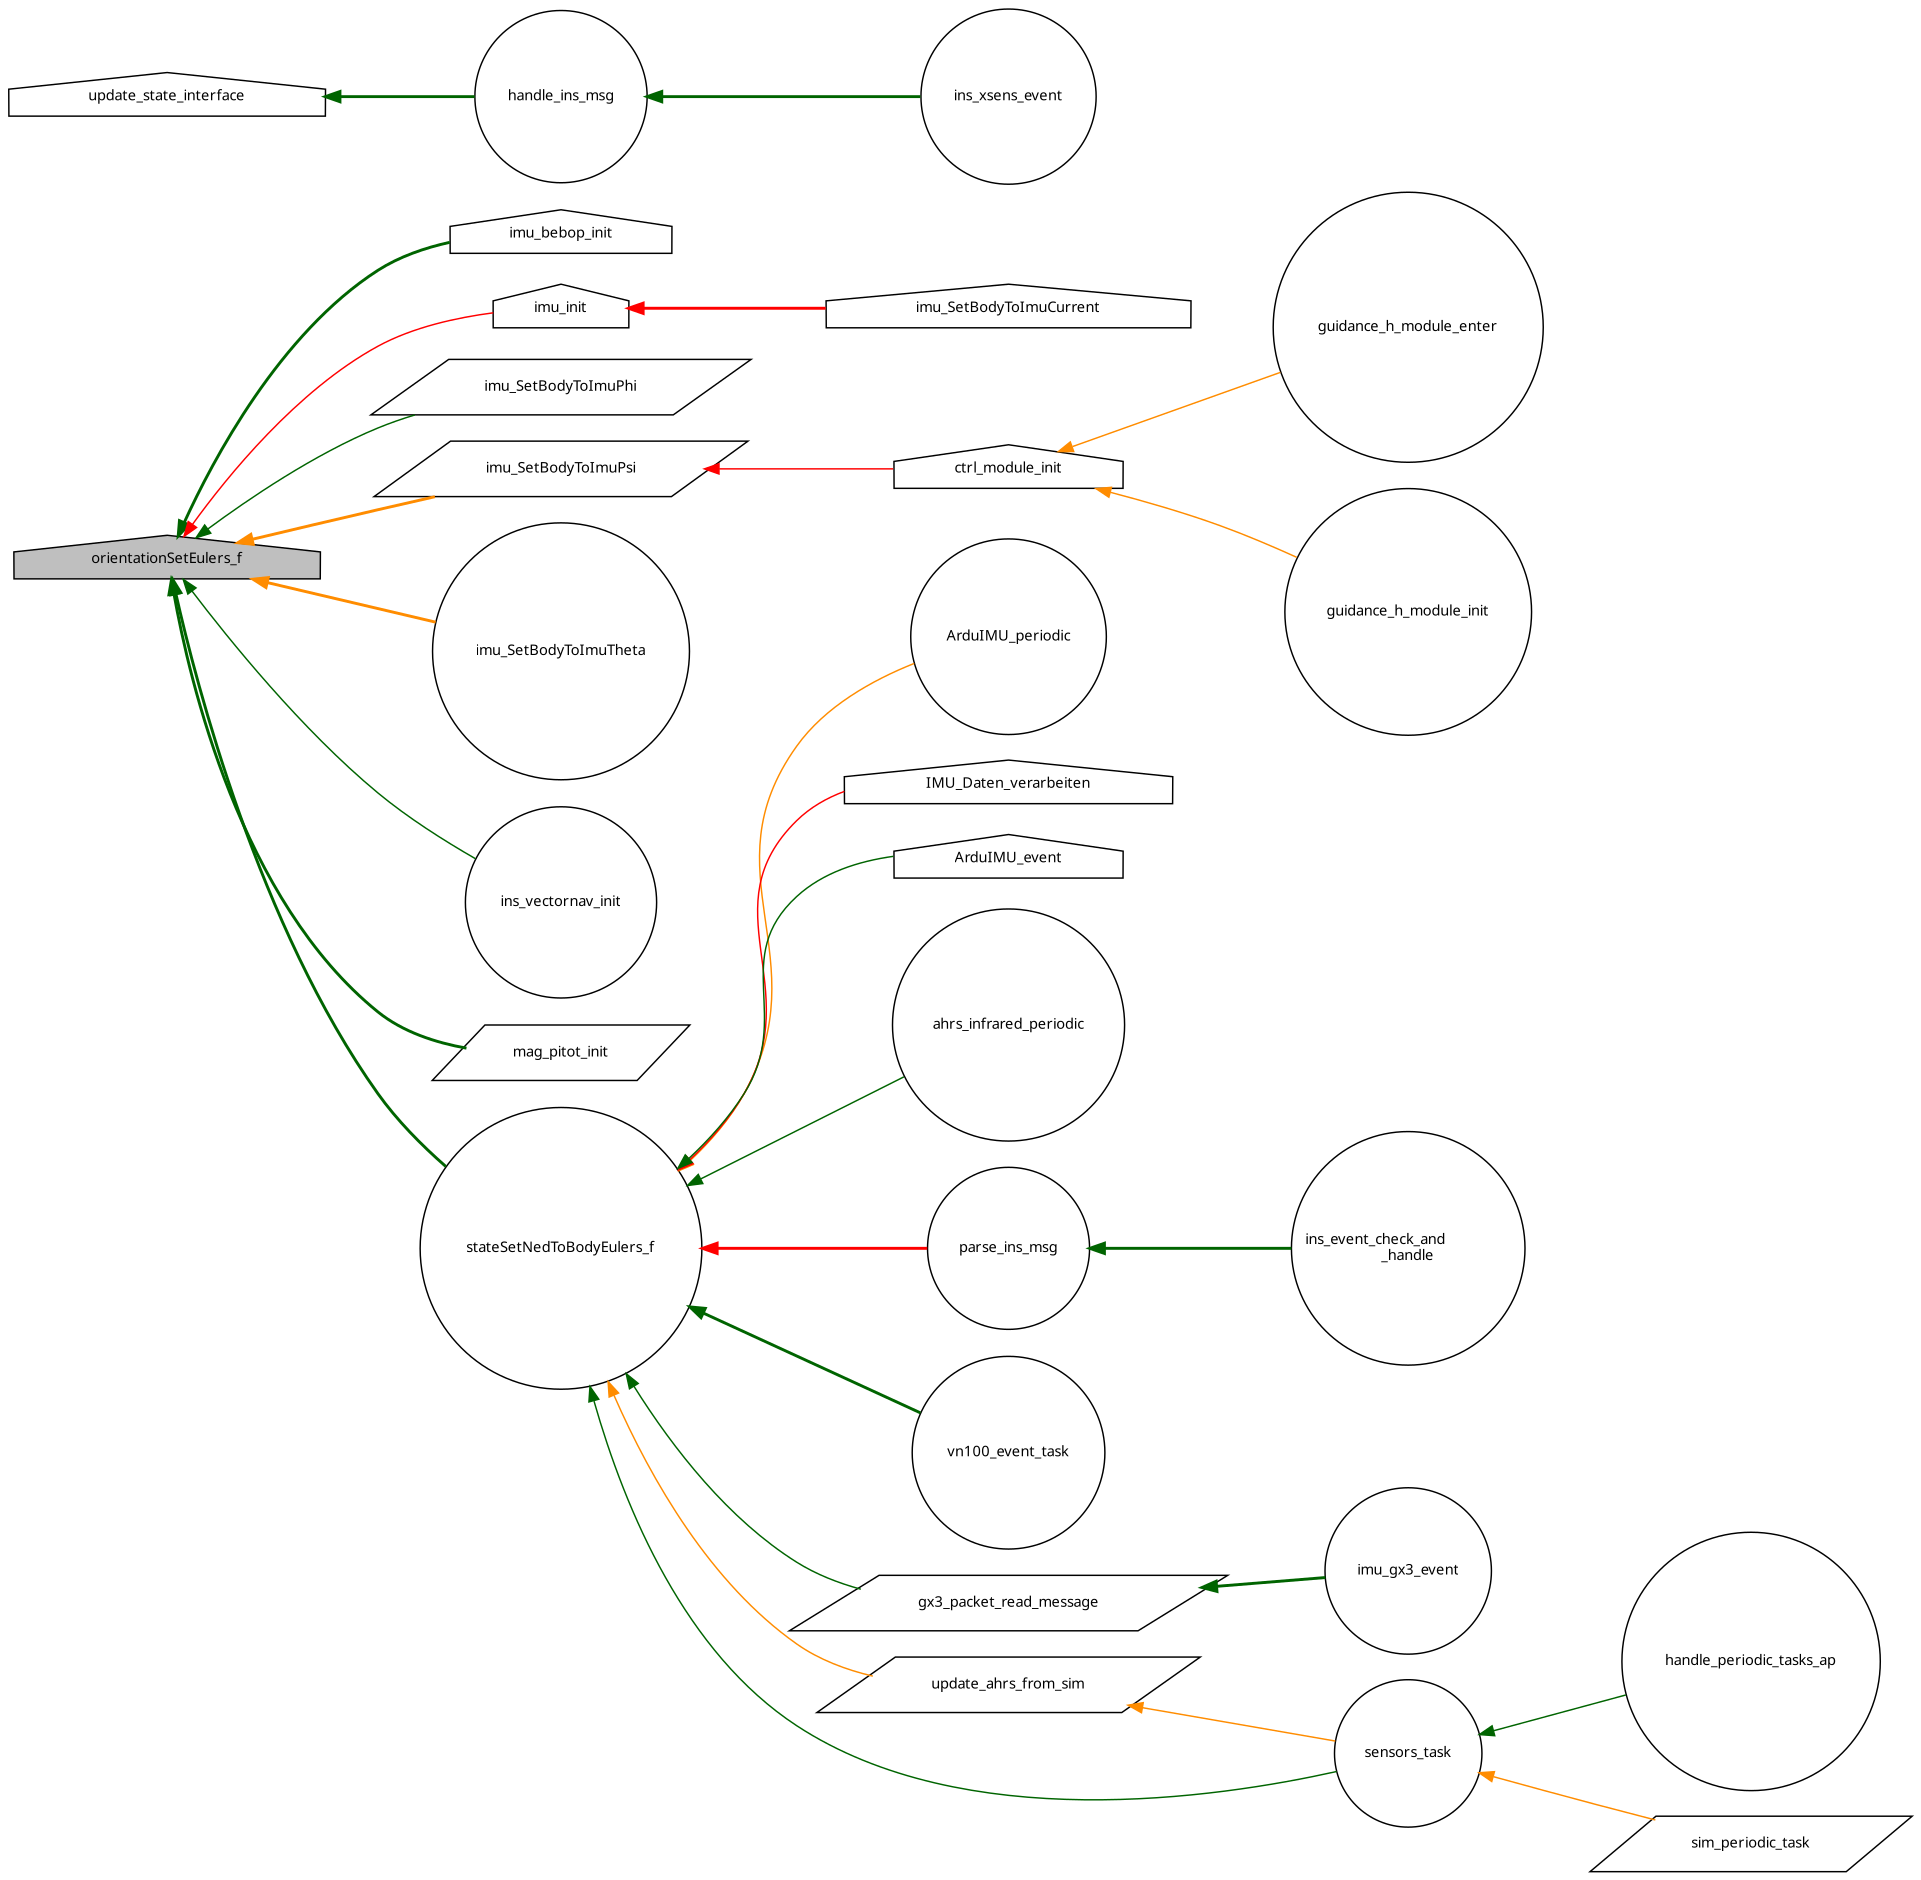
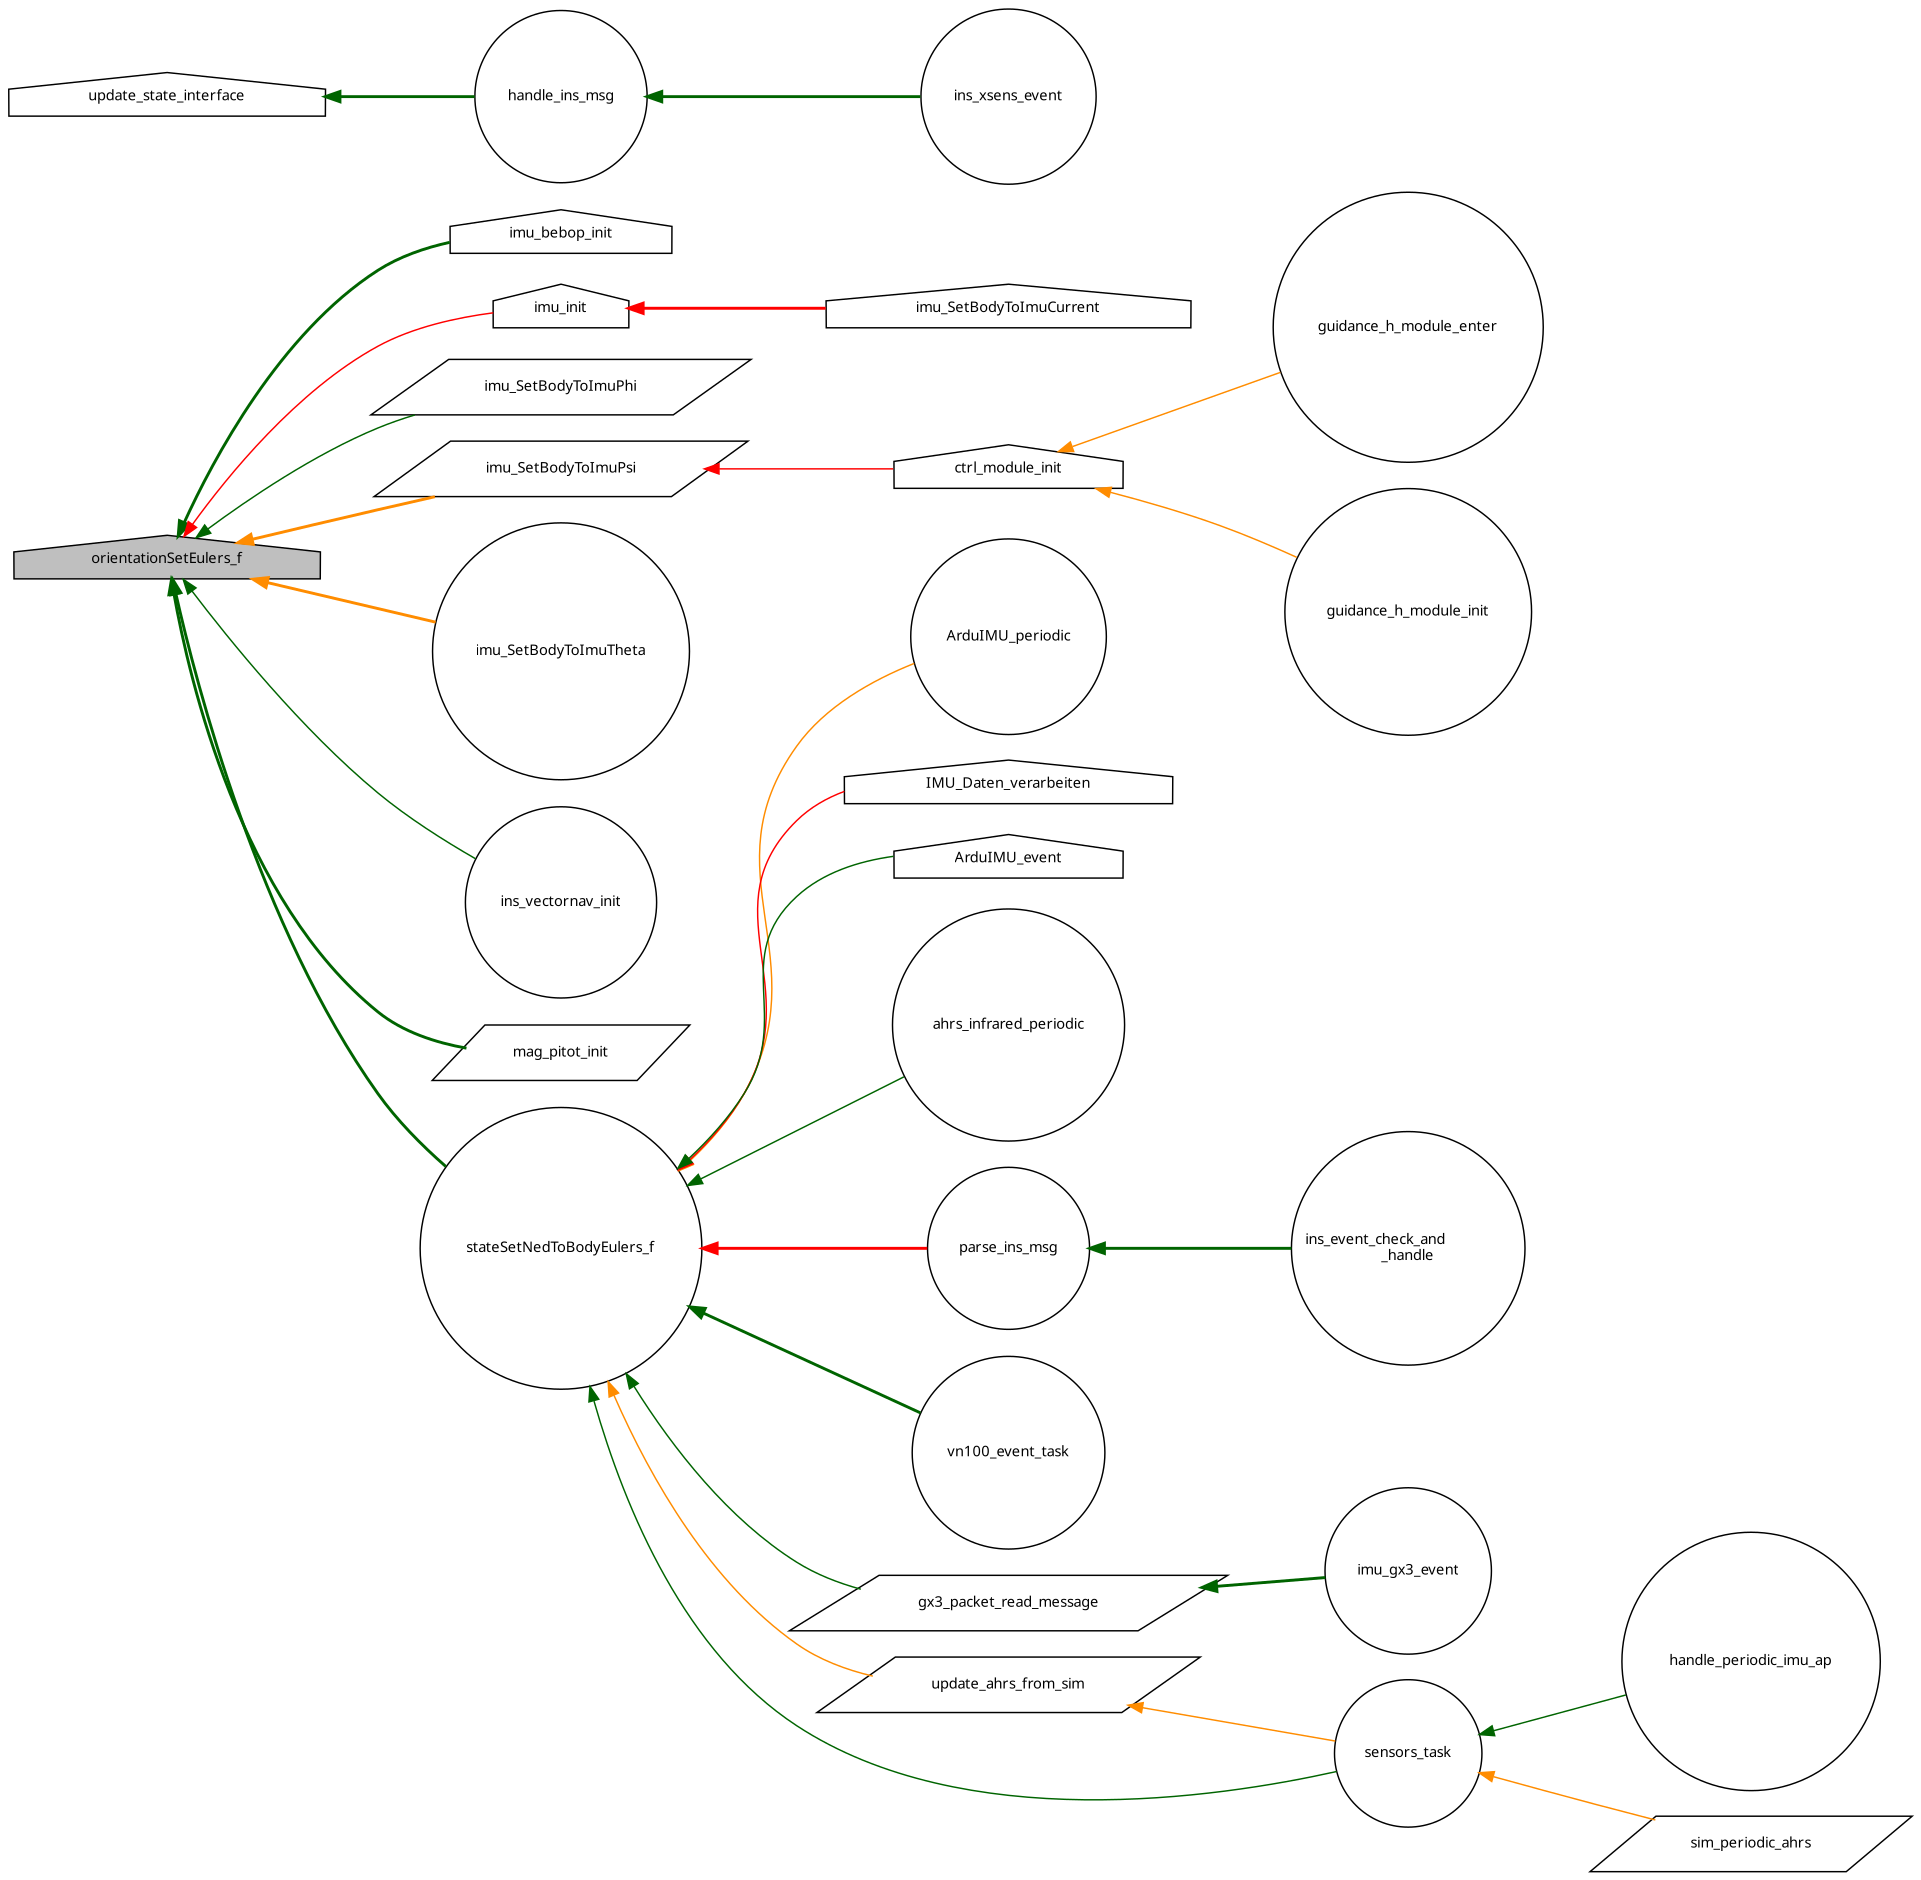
node "handle_periodic_tasks_ap": label "handle_periodic_tasks_ap" -> "handle_periodic_imu_ap"
node "sim_periodic_task": label "sim_periodic_task" -> "sim_periodic_ahrs"
